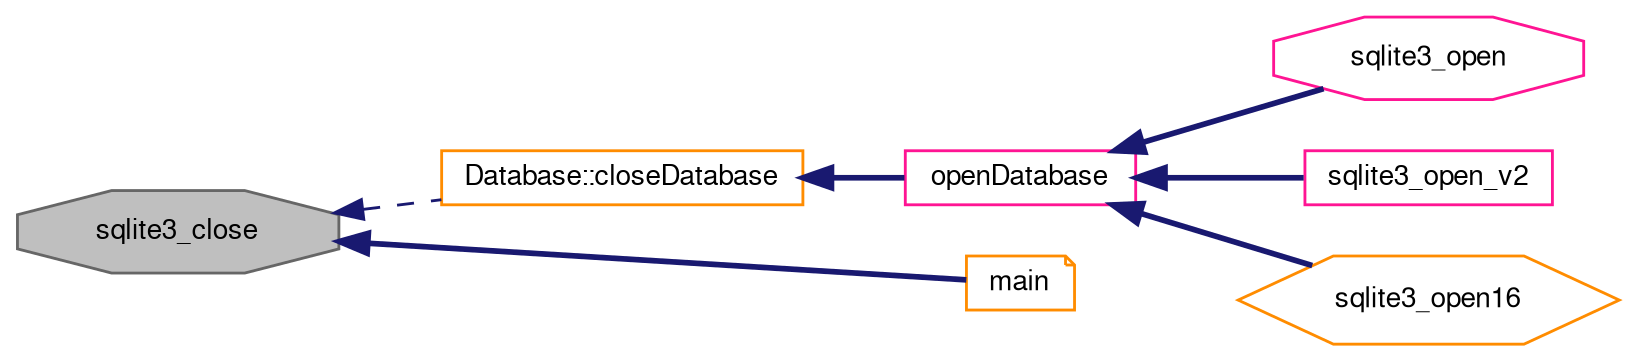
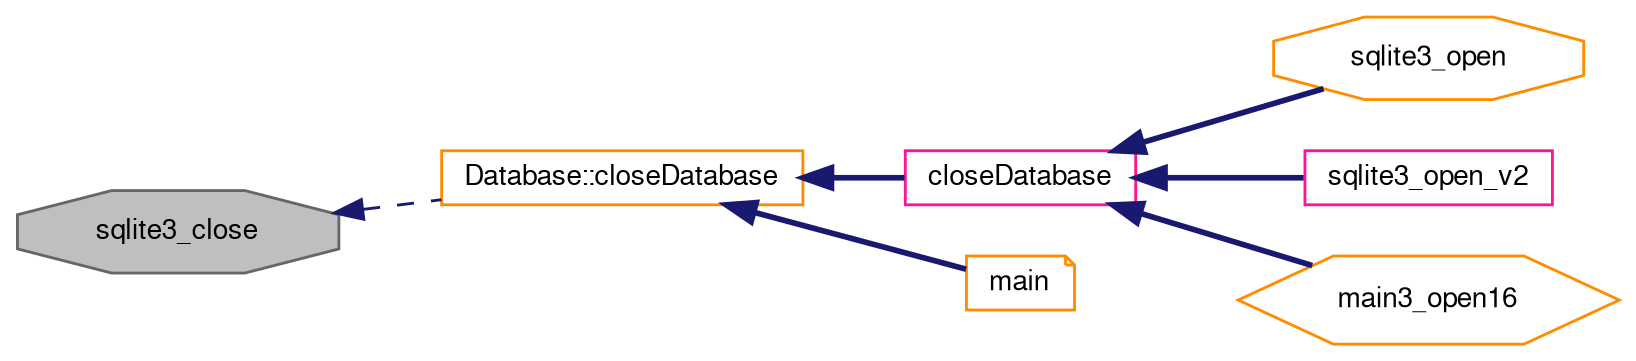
node "sqlite3_open": color deeppink -> darkorange
node "openDatabase": label "openDatabase" -> "closeDatabase"
edge "main" -> "sqlite3_close": now "main" -> "Database::closeDatabase"
node "sqlite3_open16": label "sqlite3_open16" -> "main3_open16"
